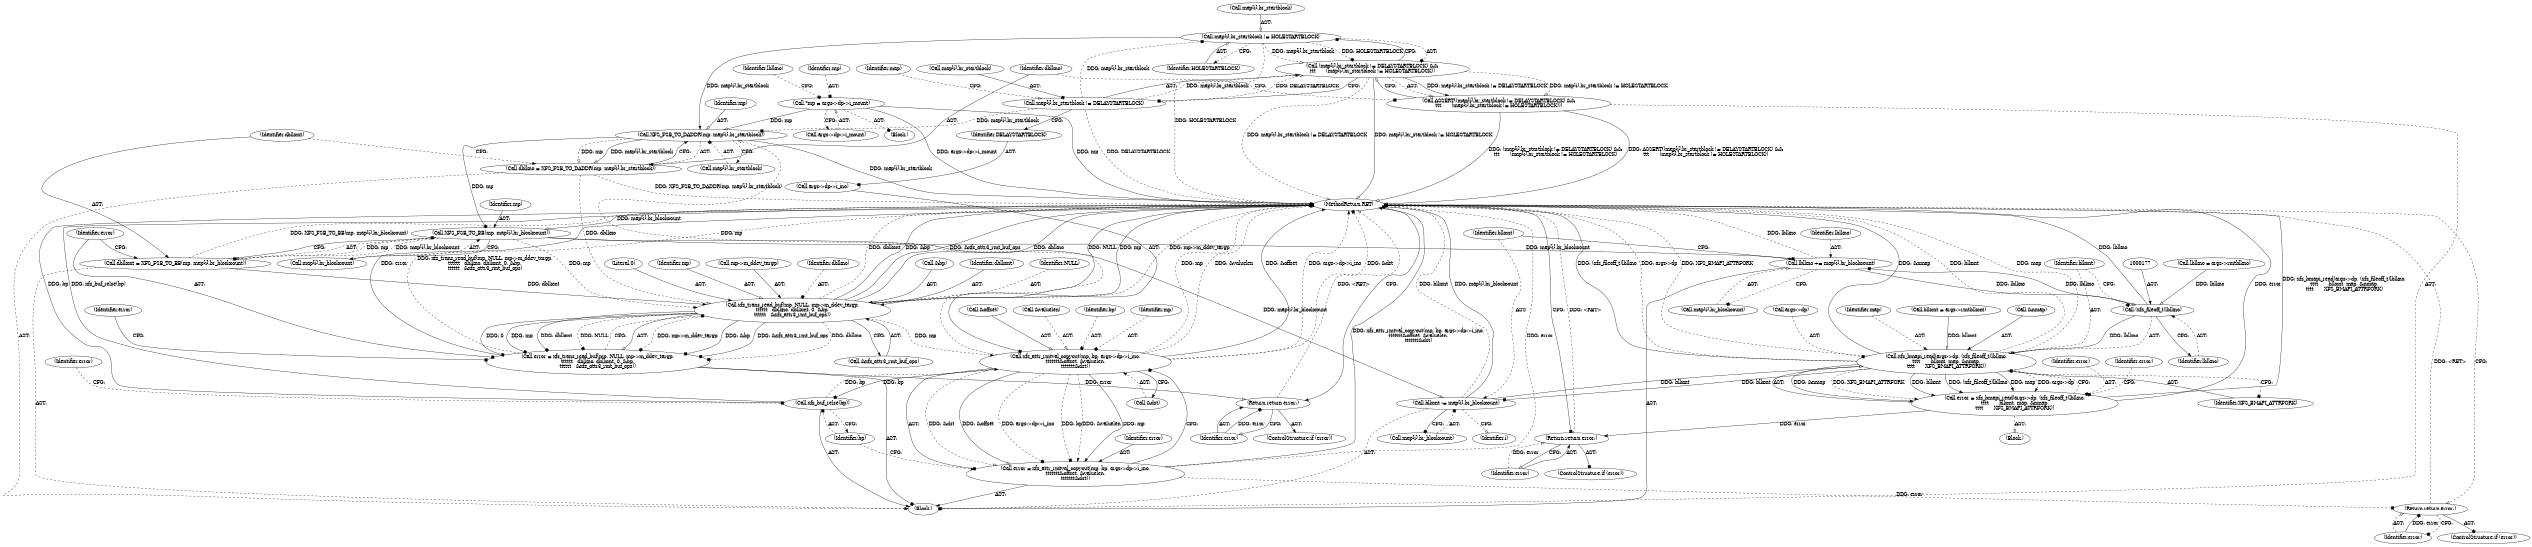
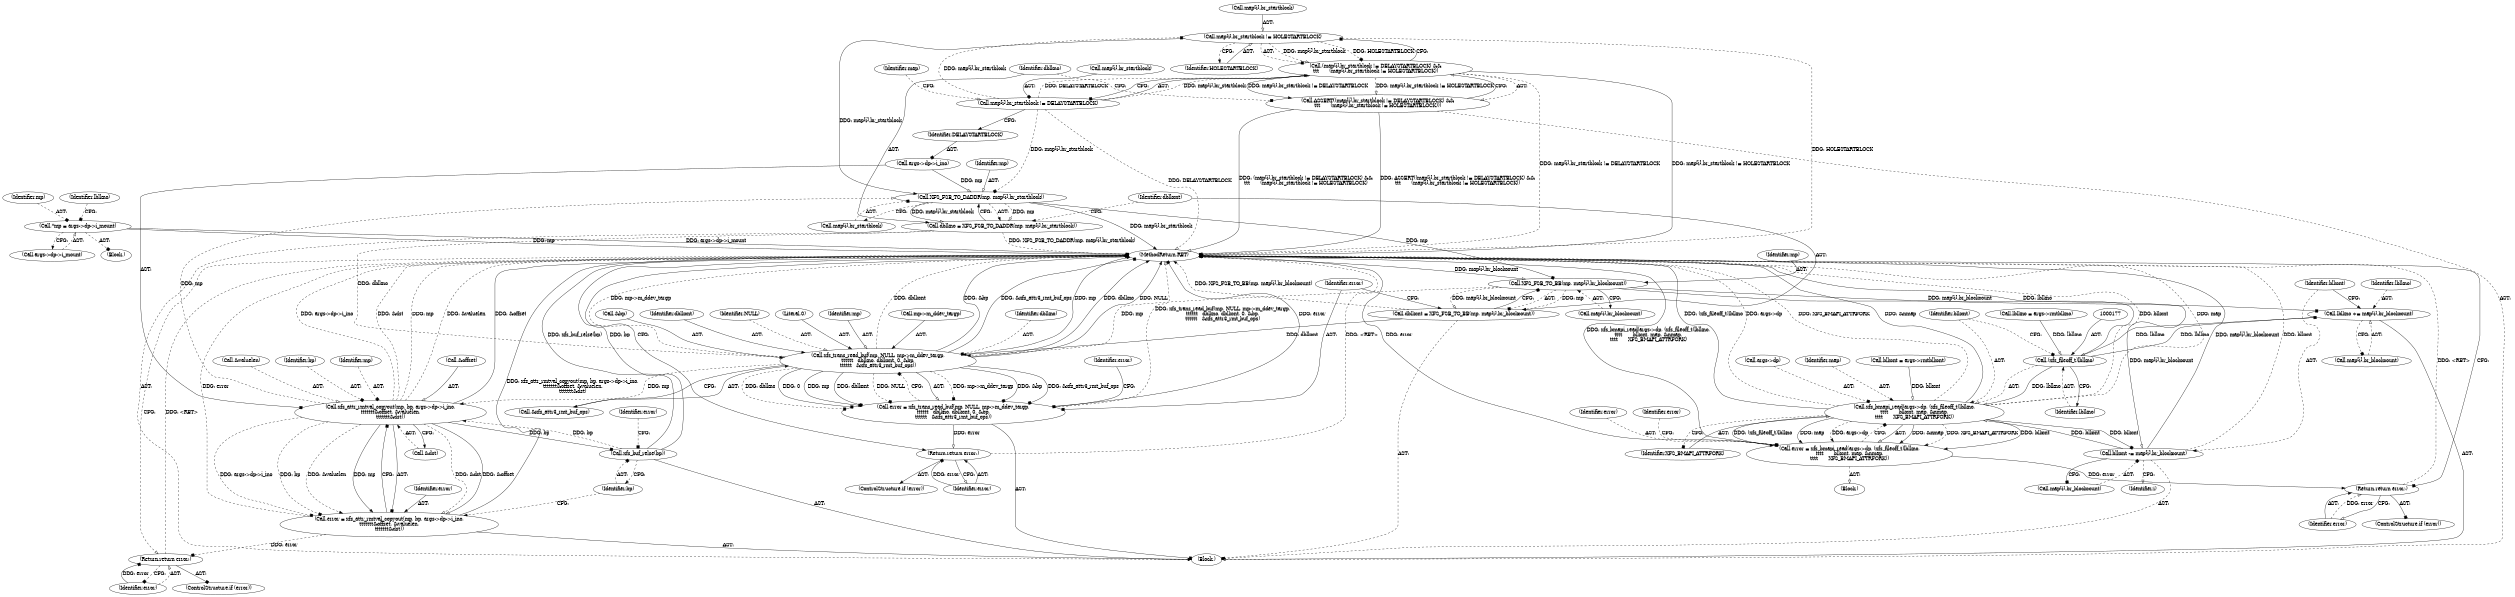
edge "(Call,*mp = args->dp->i_mount)" -> "(Call,XFS_FSB_TO_DADDR(mp, map[i].br_startblock))": now "(Call,args->dp->i_ino)" -> "(Call,XFS_FSB_TO_DADDR(mp, map[i].br_startblock))"
edge "(Call,lblkno += map[i].br_blockcount)" -> "(MethodReturn,RET)": removed, label "DDG: lblkno"
node "(Call,&nmap)": removed
